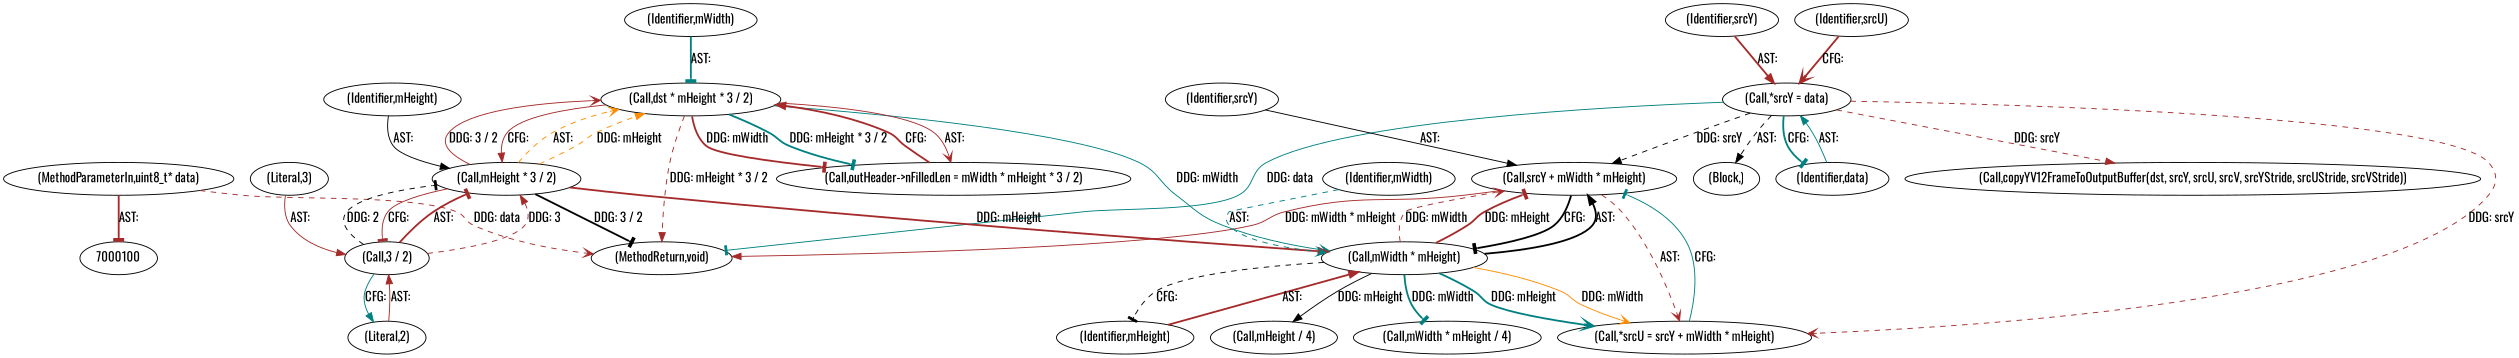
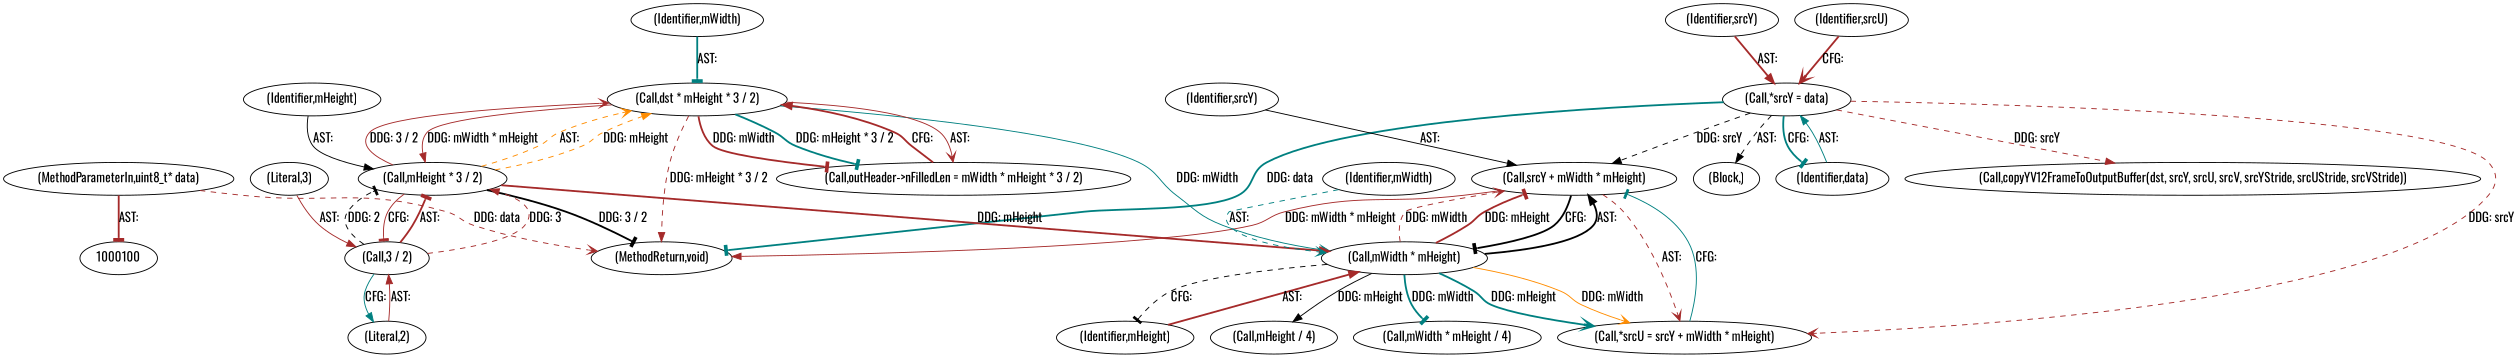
edge "(Call,dst * mHeight * 3 / 2)" -> "(Call,mHeight * 3 / 2)": label "CFG: " -> "DDG: mWidth * mHeight"
edge "(Call,*srcY = data)" -> "(MethodReturn,void)": style solid -> bold
node "7000100": label "7000100" -> "1000100"
